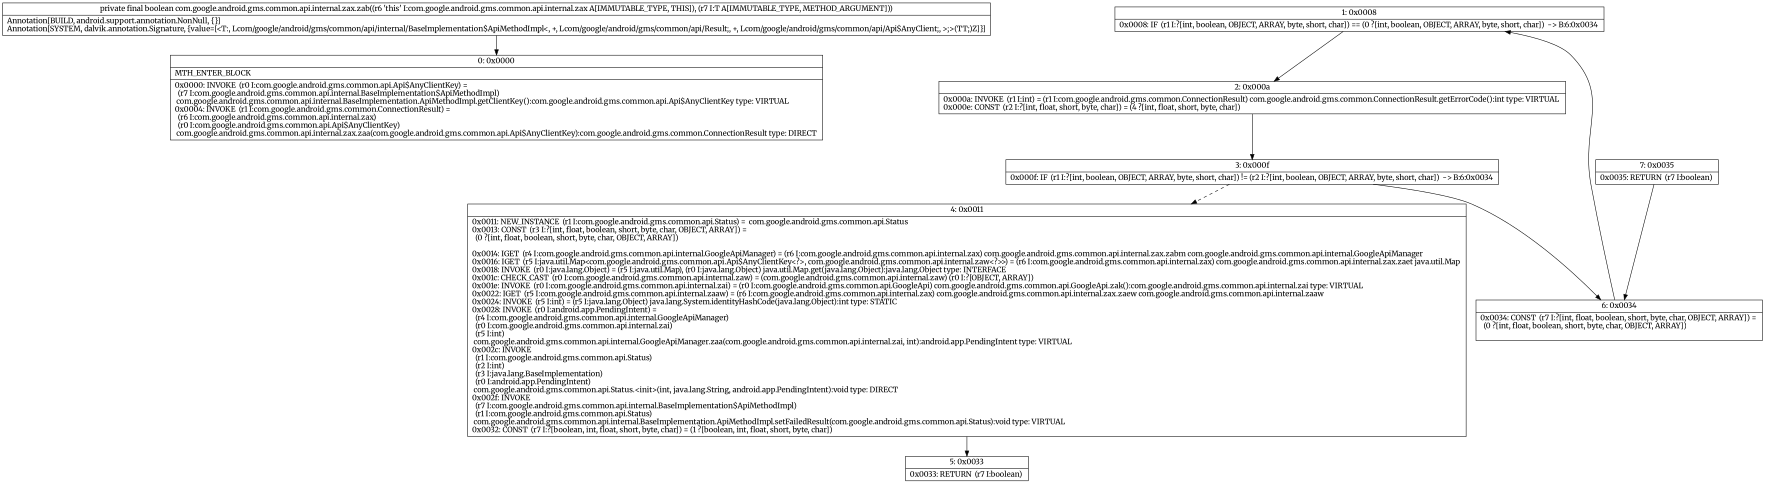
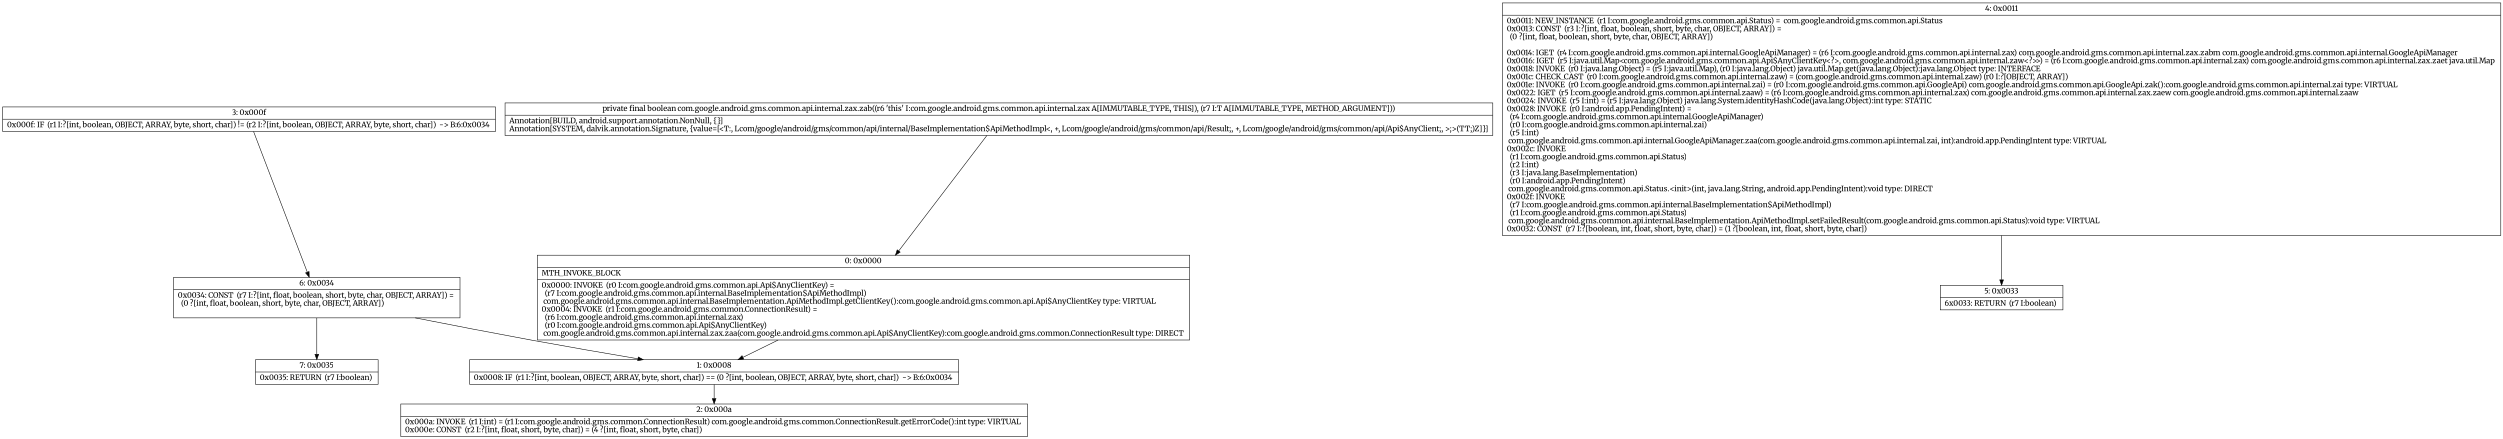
node "0: 0x0000": text "MTH_ENTER_BLOCK" -> "MTH_INVOKE_BLOCK"
edge "2: 0x000a" -> "3: 0x000f": removed
edge "3: 0x000f" -> "4: 0x0011": removed
edge "7: 0x0035" -> "6: 0x0034": reversed
edge "0: 0x0000" -> "1: 0x0008": added
node "5: 0x0033": text "0x0033: RETURN  (r7 I:boolean)" -> "6x0033: RETURN  (r7 I:boolean)"
